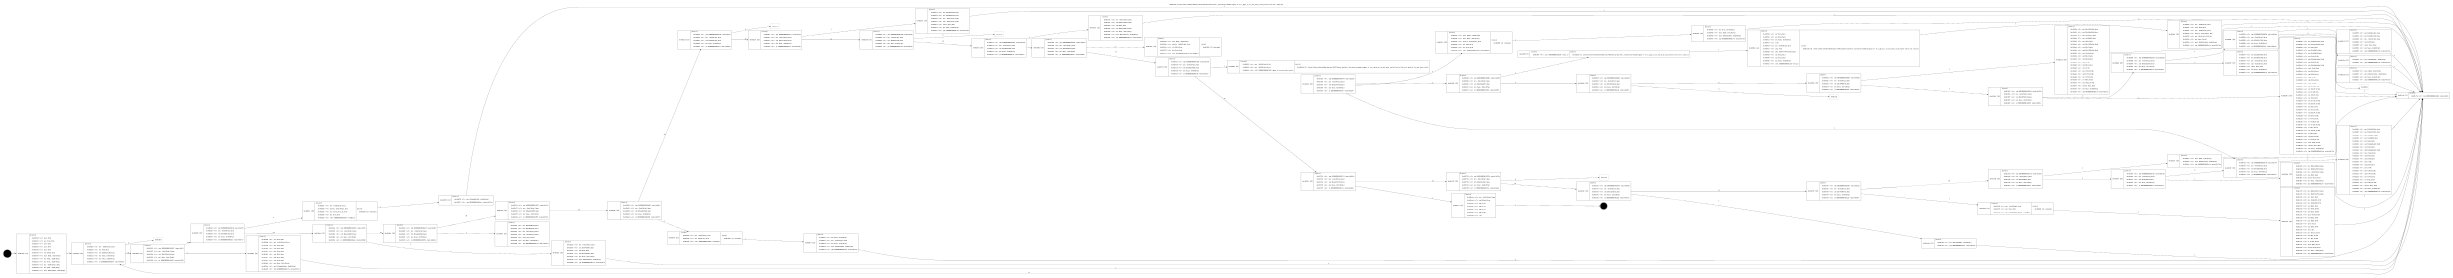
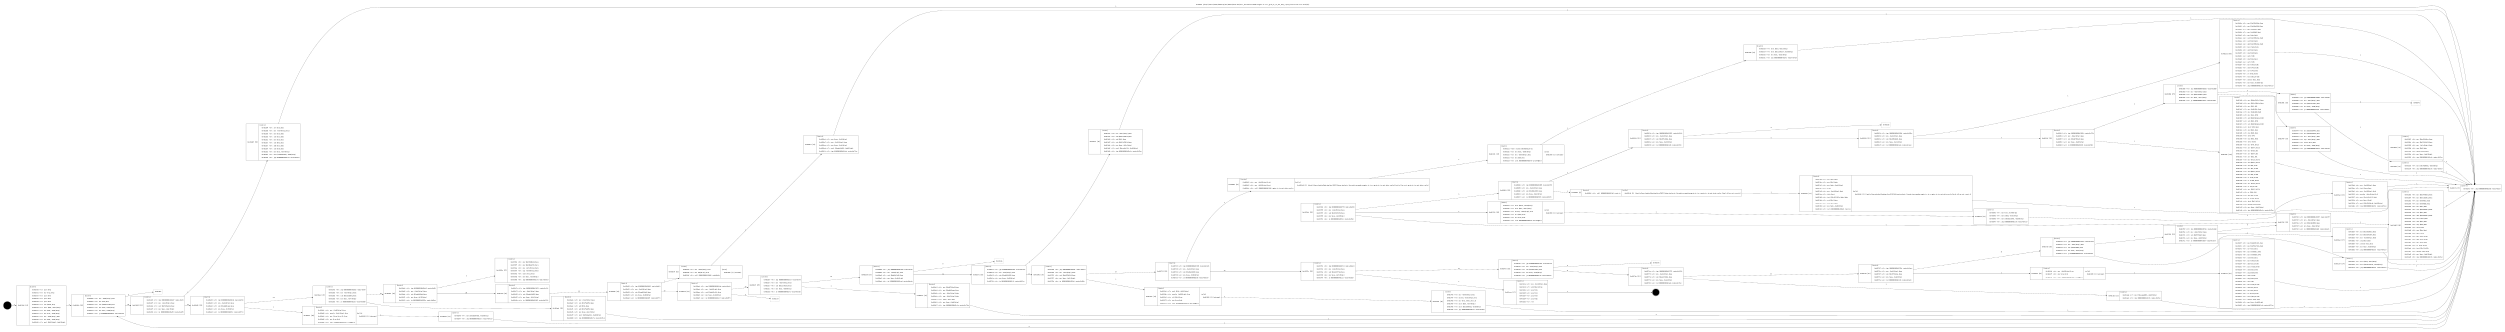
node "0x401b11 [23]": added
node "0x40197b [31]": added
